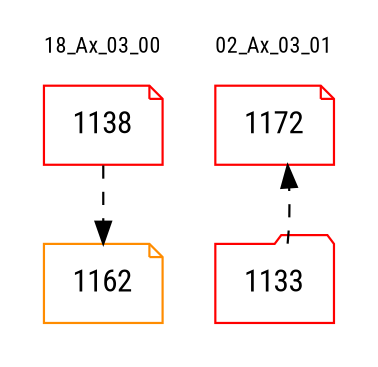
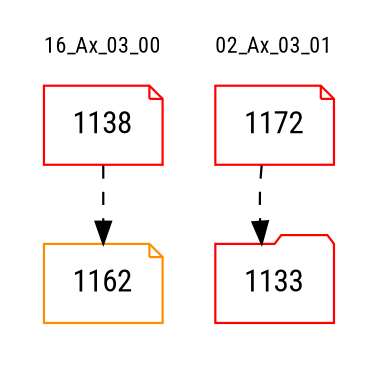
cluster "18_Ax_03_00": label "18_Ax_03_00" -> "16_Ax_03_00"
edge "1133" -> "1172": reversed
